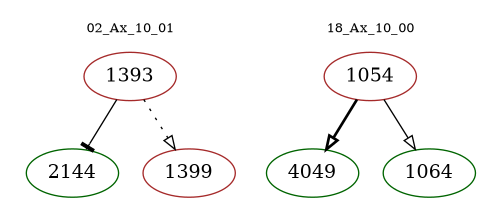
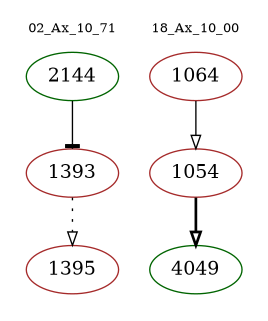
cluster "02_Ax_10_01": label "02_Ax_10_01" -> "02_Ax_10_71"
edge "1054" -> "1064": reversed
edge "1393" -> "2144": reversed
node "1399": label "1399" -> "1395"
node "1064": color darkgreen -> brown
